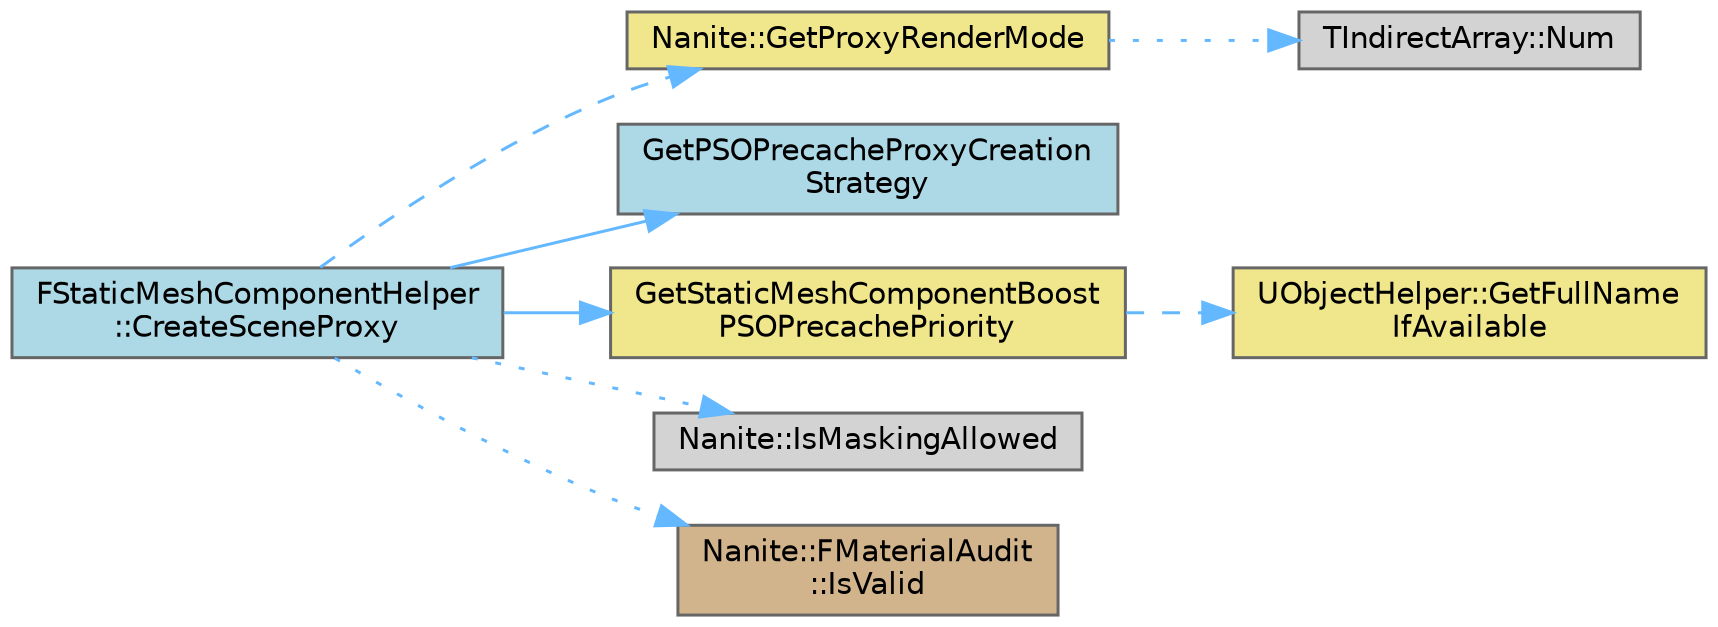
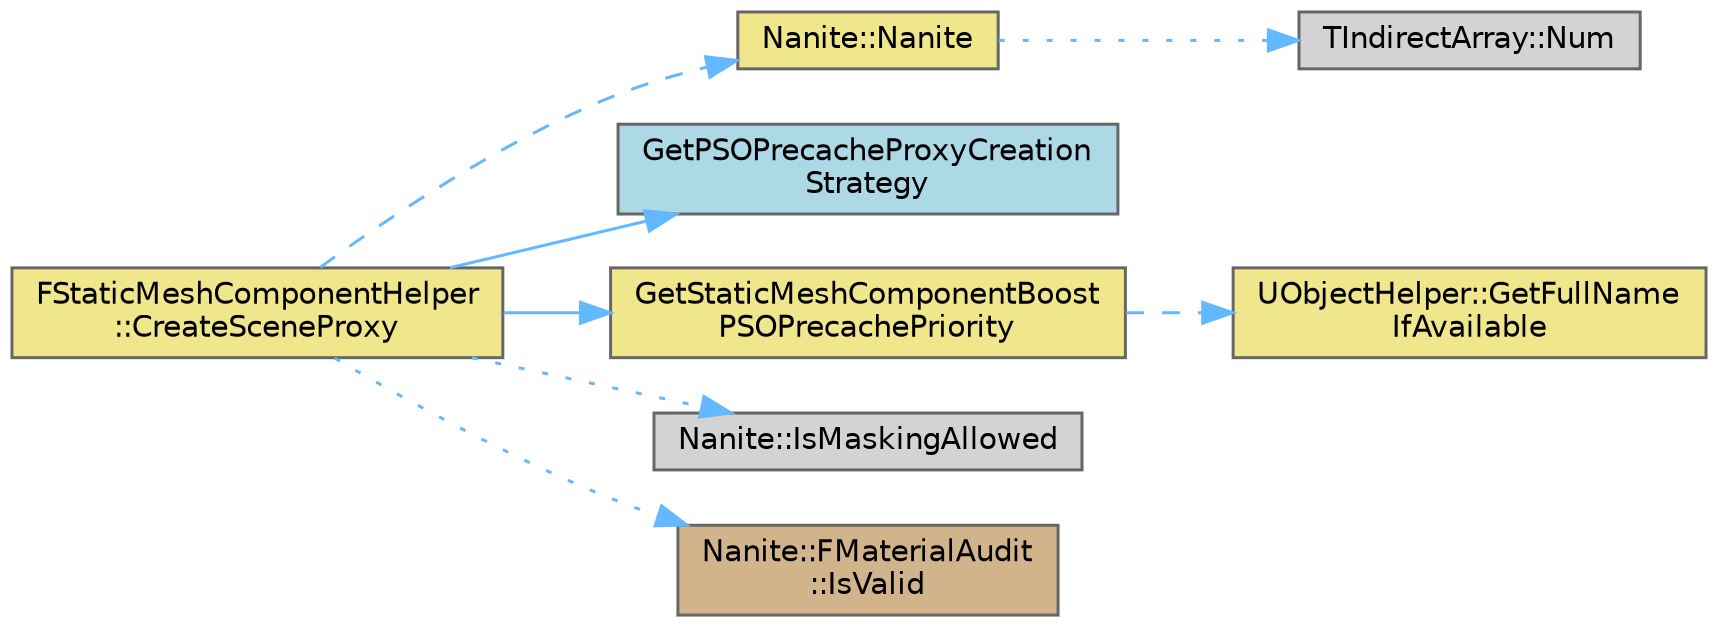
node "Nanite::GetProxyRenderMode": label "Nanite::GetProxyRenderMode" -> "Nanite::Nanite"
node "FStaticMeshComponentHelper ::CreateSceneProxy": fillcolor lightblue -> khaki
